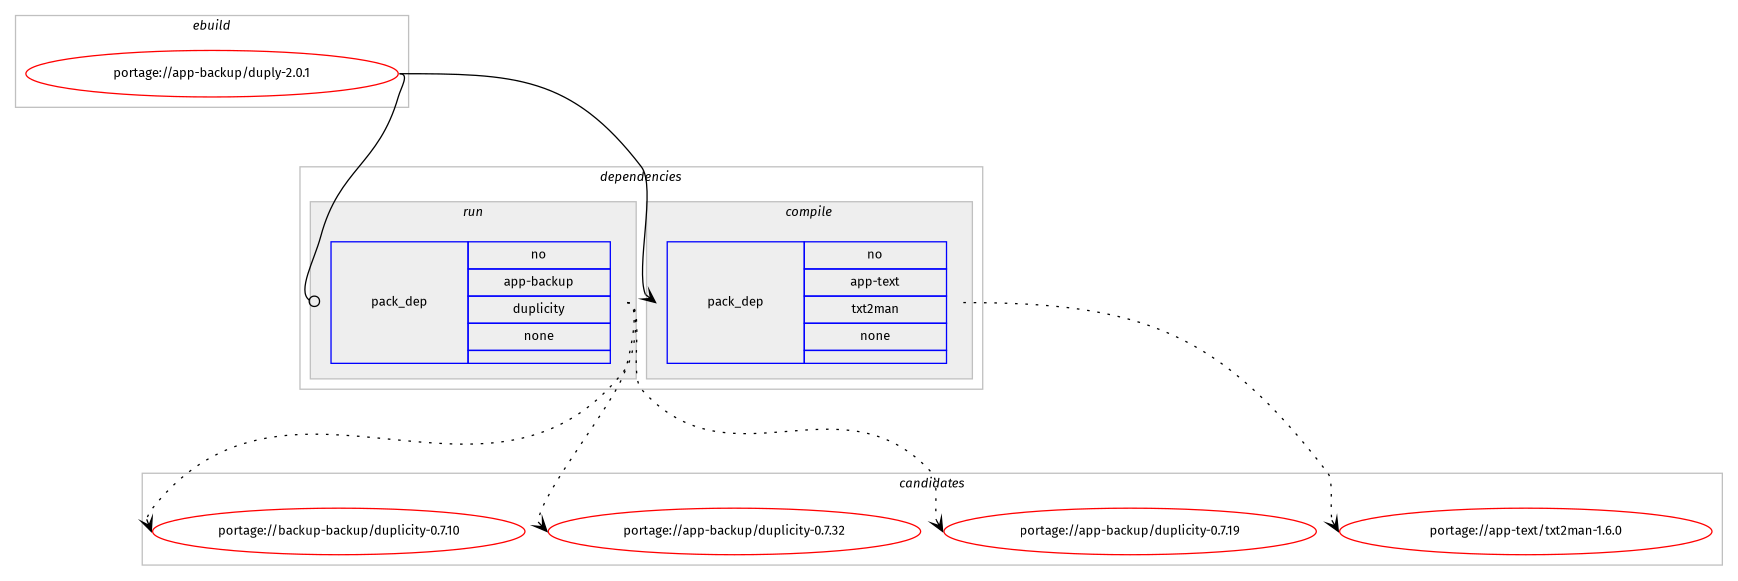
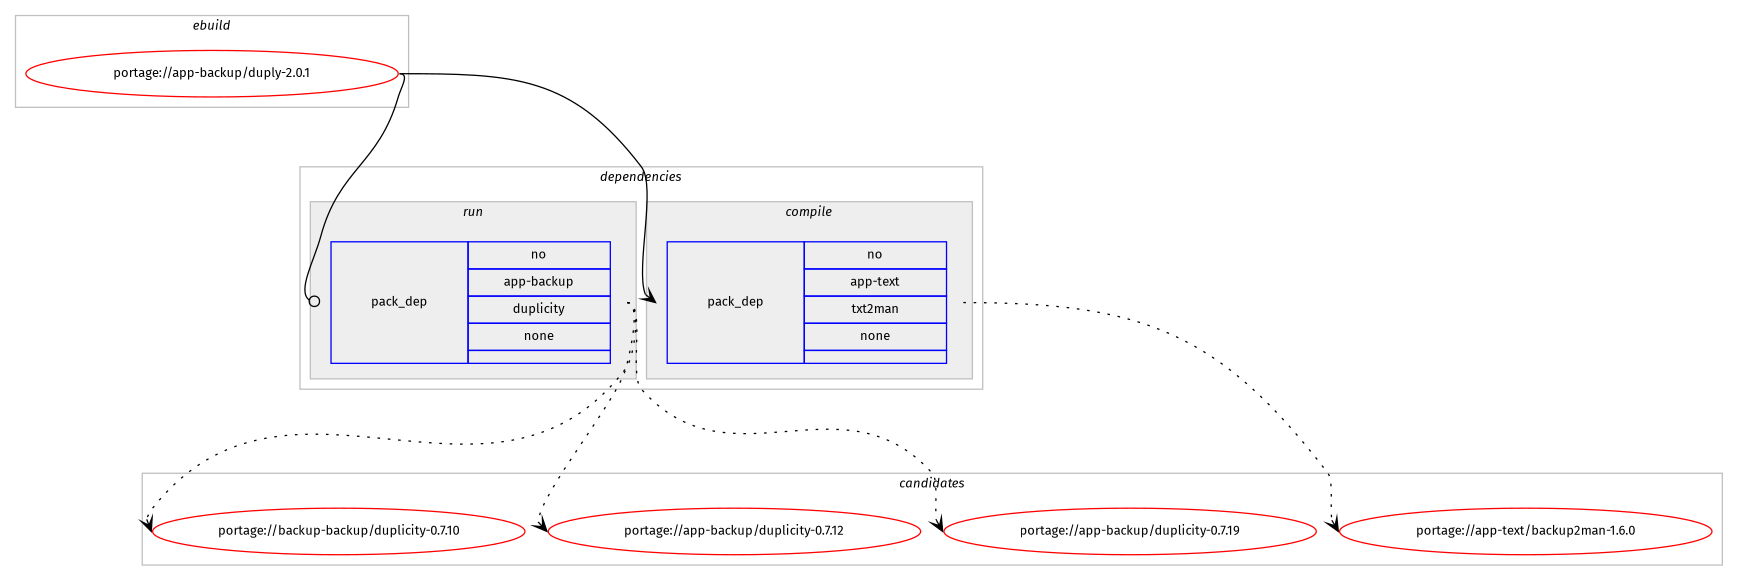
node "portage://app-backup/duplicity-0.7.32": label "portage://app-backup/duplicity-0.7.32" -> "portage://app-backup/duplicity-0.7.12"
node "portage://app-text/txt2man-1.6.0": label "portage://app-text/txt2man-1.6.0" -> "portage://app-text/backup2man-1.6.0"
